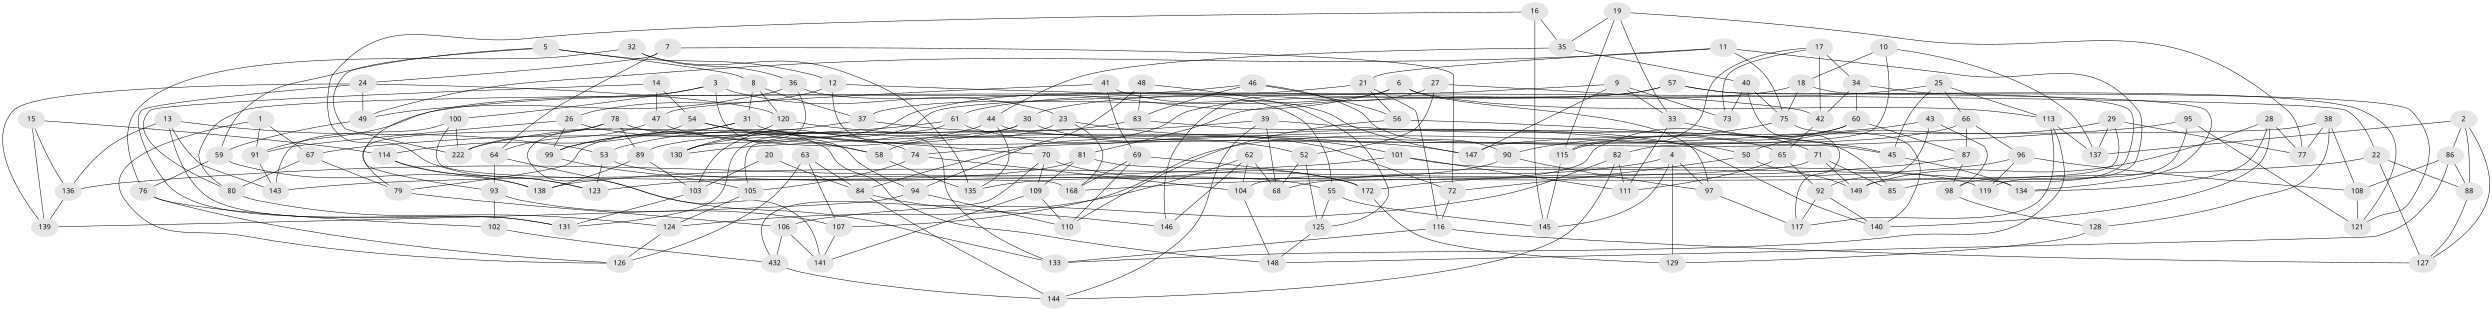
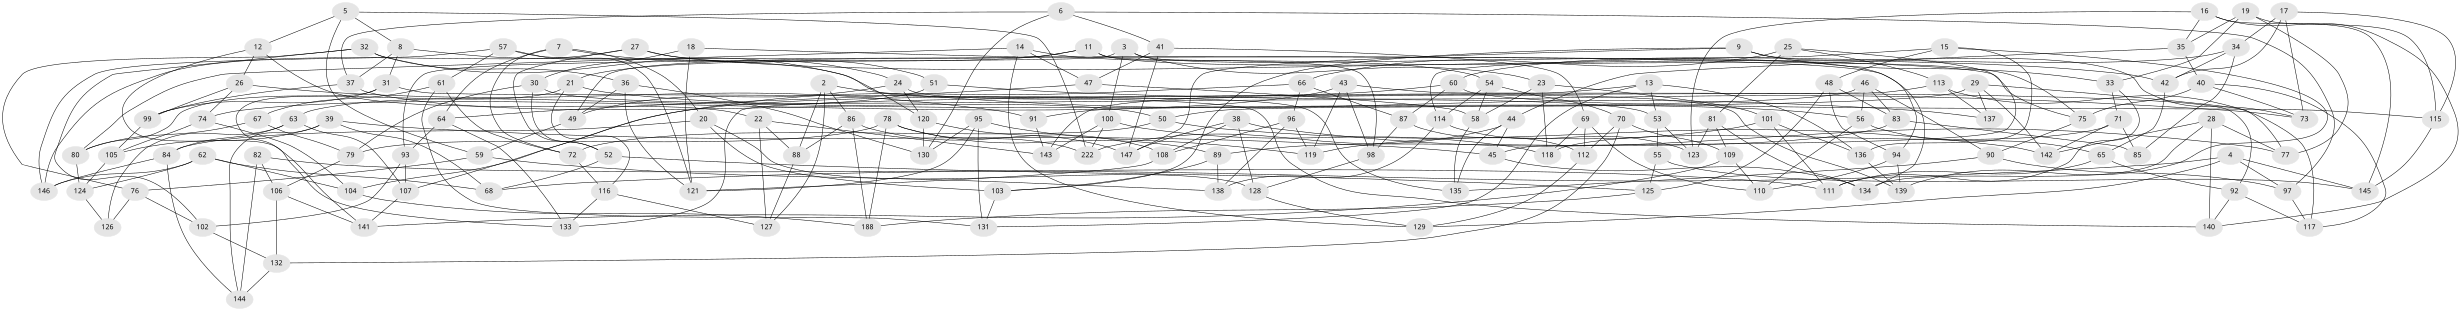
node "10": removed
edge "15" -- "48": added
edge "7" -- "20": added
edge "32" -- "102": added
node "51": added
edge "36" -- "55": now "36" -- "121"
edge "6" -- "113": now "6" -- "41"
edge "57" -- "84": now "57" -- "146"
edge "43" -- "119": added
node "1": removed
edge "75" -- "140": now "16" -- "140"
edge "20" -- "128": added
node "168": label "168" -> "118"
node "172": label "172" -> "112"
node "149": label "149" -> "142"
edge "24" -- "131": now "95" -- "131"
edge "14" -- "129": added
node "432": label "432" -> "132"
node "148": label "148" -> "188"
